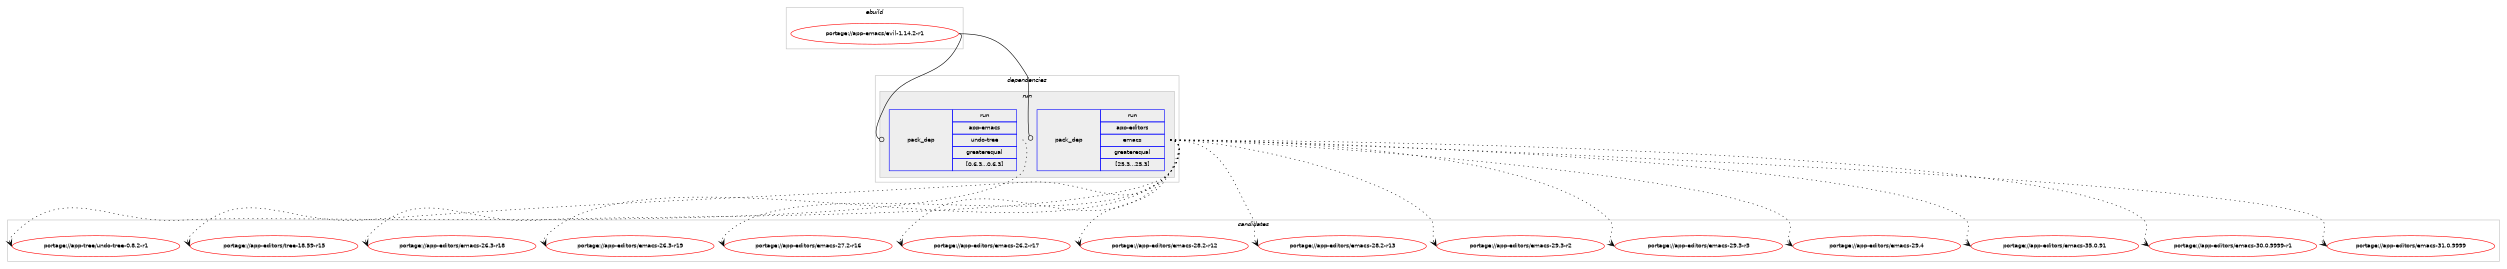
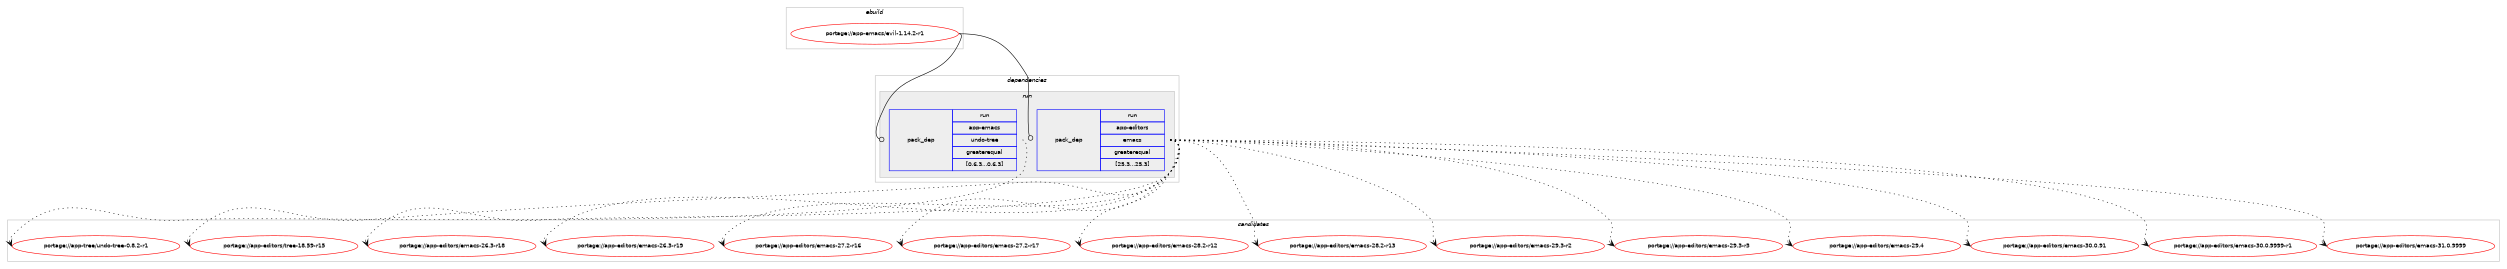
node "portage://app-editors/emacs-26.2-r17": label "portage://app-editors/emacs-26.2-r17" -> "portage://app-editors/emacs-27.2-r17"
node "portage://app-editors/emacs-35.0.91": label "portage://app-editors/emacs-35.0.91" -> "portage://app-editors/emacs-30.0.91"
